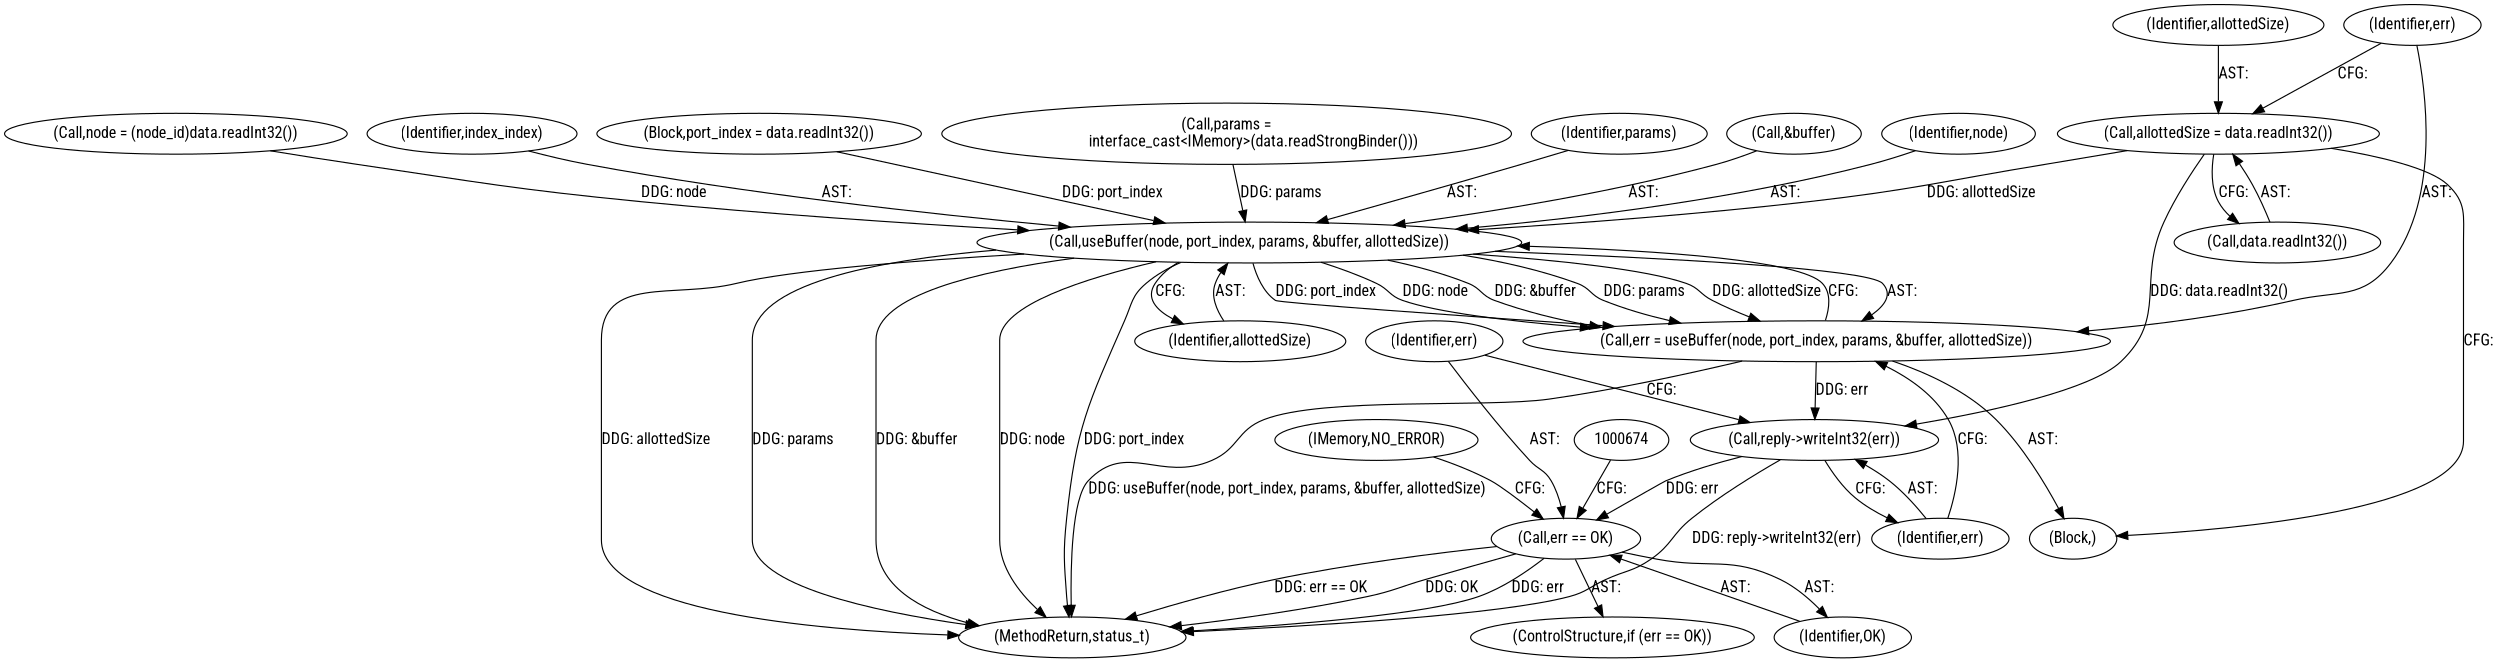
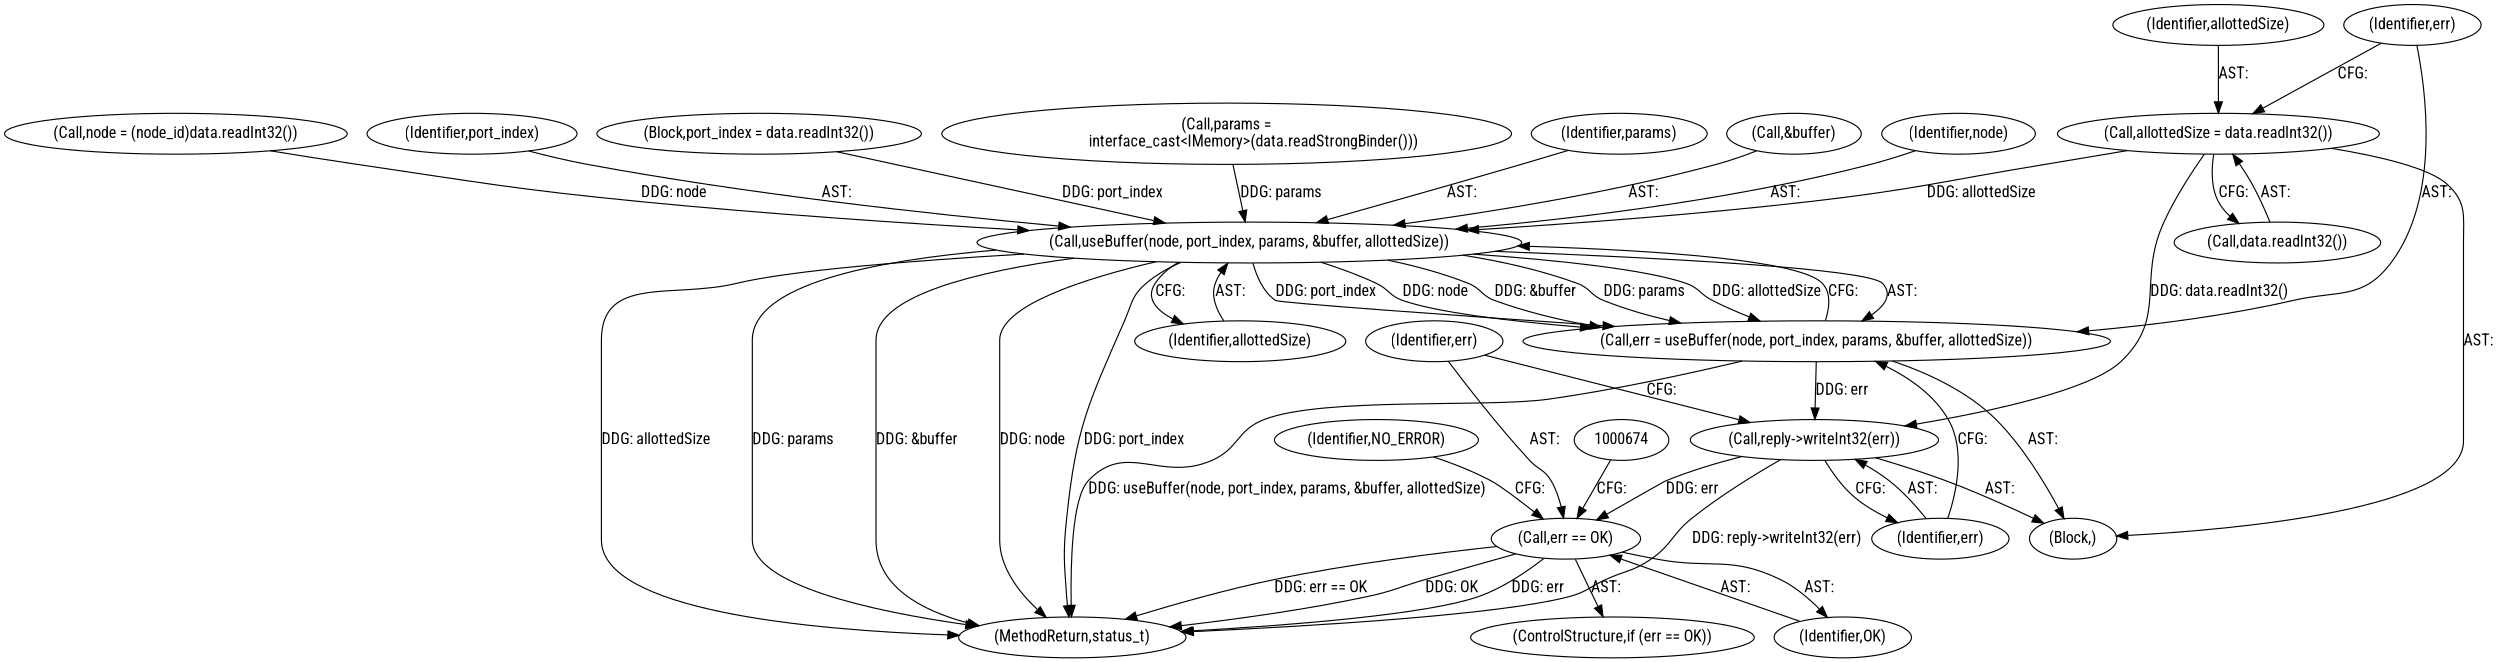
node "(Identifier,index_index)": label "(Identifier,index_index)" -> "(Identifier,port_index)"
edge "(Call,allottedSize = data.readInt32())" -> "(Block,)": label "CFG: " -> "AST: "
node "(IMemory,NO_ERROR)": label "(IMemory,NO_ERROR)" -> "(Identifier,NO_ERROR)"
edge "(Call,reply->writeInt32(err))" -> "(Block,)": added, label "AST:"
